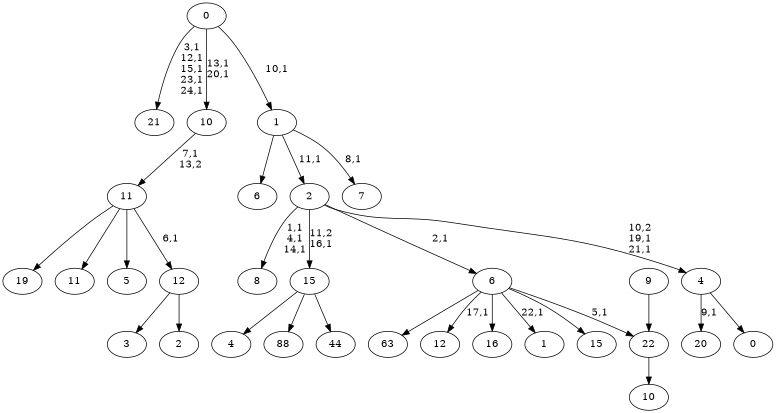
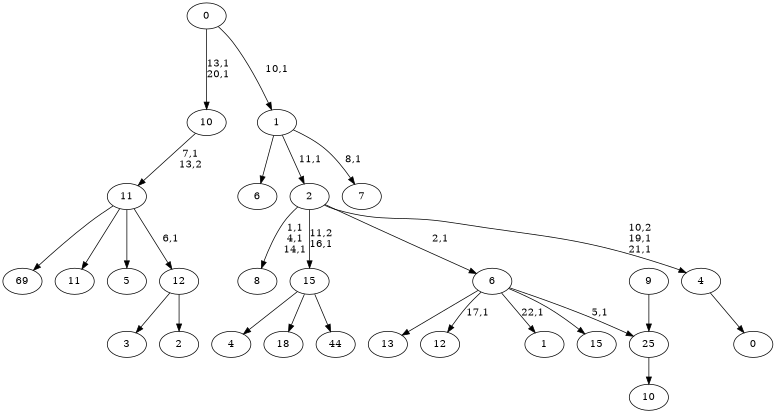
node "21": removed
node "19": label "19" -> "69"
node "88": label "88" -> "18"
node "63": label "63" -> "13"
node "16": removed
node "22": label "22" -> "25"
node "20": removed
